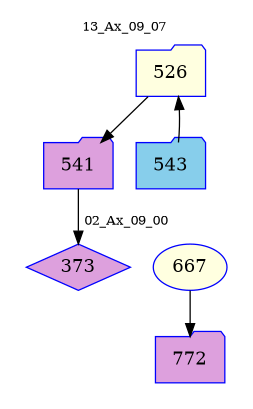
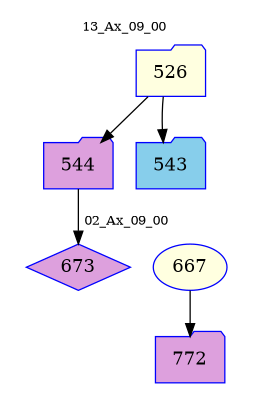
cluster "13_Ax_09_07": label "13_Ax_09_07" -> "13_Ax_09_00"
edge "543" -> "526": reversed
node "541": label "541" -> "544"
node "373": label "373" -> "673"
